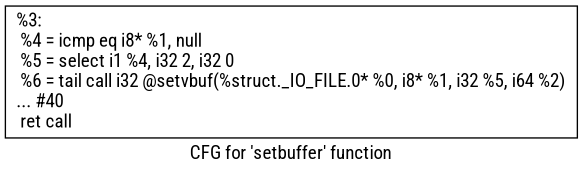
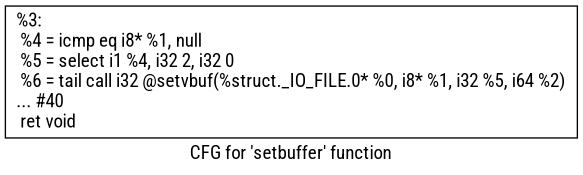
node "%3:": text "ret call" -> "ret void"
